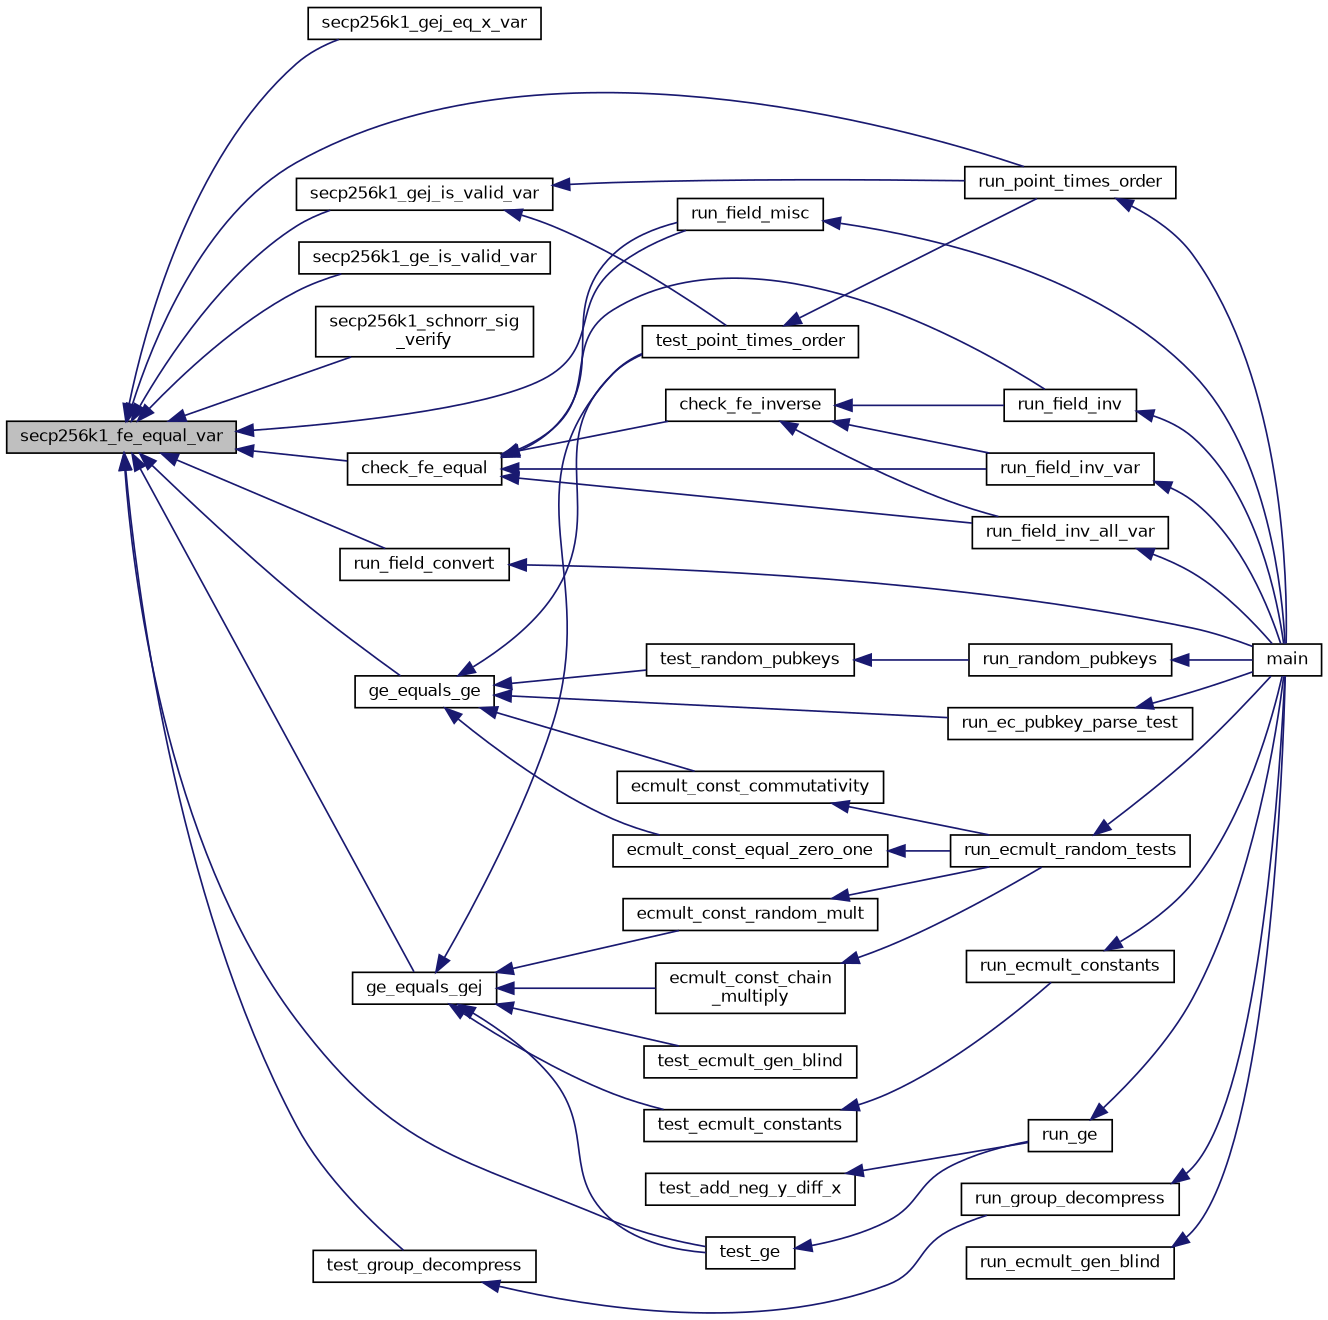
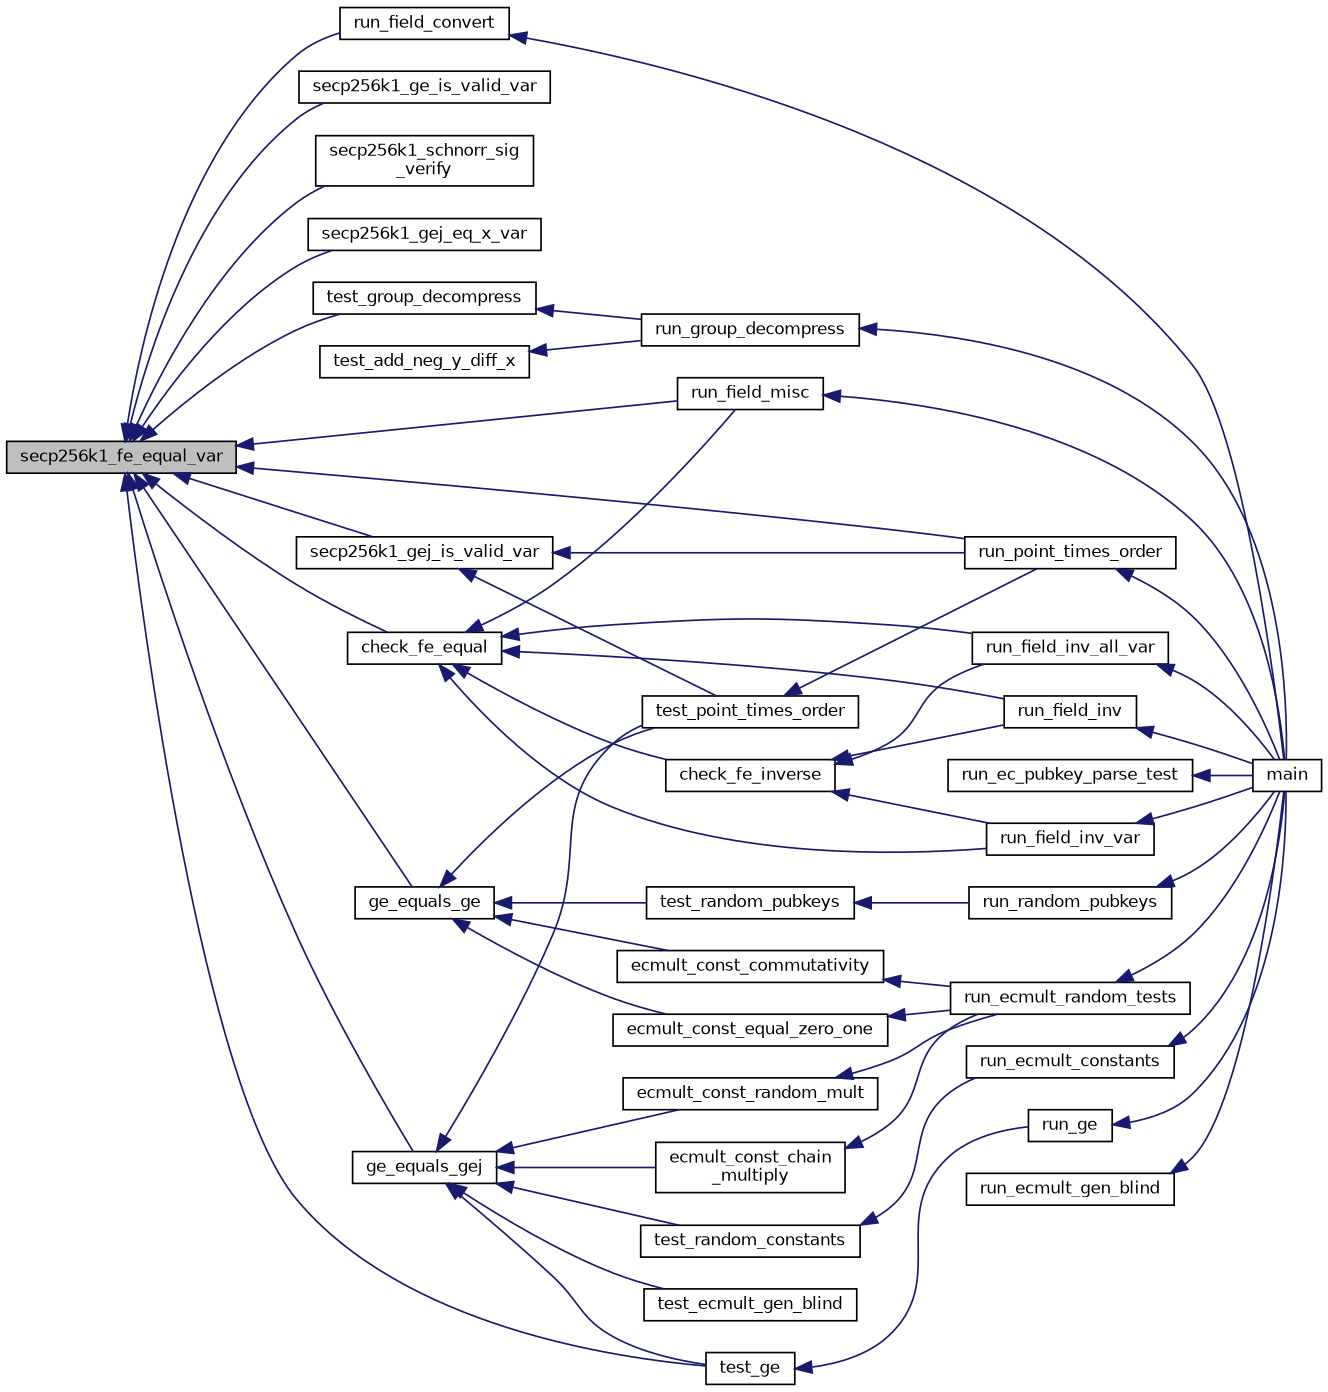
edge "run_ec_pubkey_parse_test" -> "ge_equals_ge": removed
node "test_ecmult_constants": label "test_ecmult_constants" -> "test_random_constants"
edge "run_ge" -> "test_add_neg_y_diff_x": now "run_group_decompress" -> "test_add_neg_y_diff_x"
